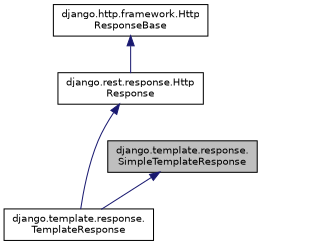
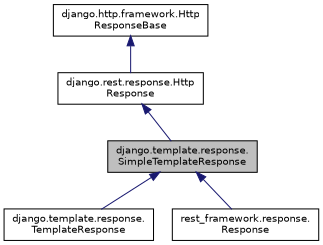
edge "django.template.response. TemplateResponse" -> "django.rest.response.Http Response": now "django.template.response. SimpleTemplateResponse" -> "django.rest.response.Http Response"
node "rest_framework.response. Response": added
